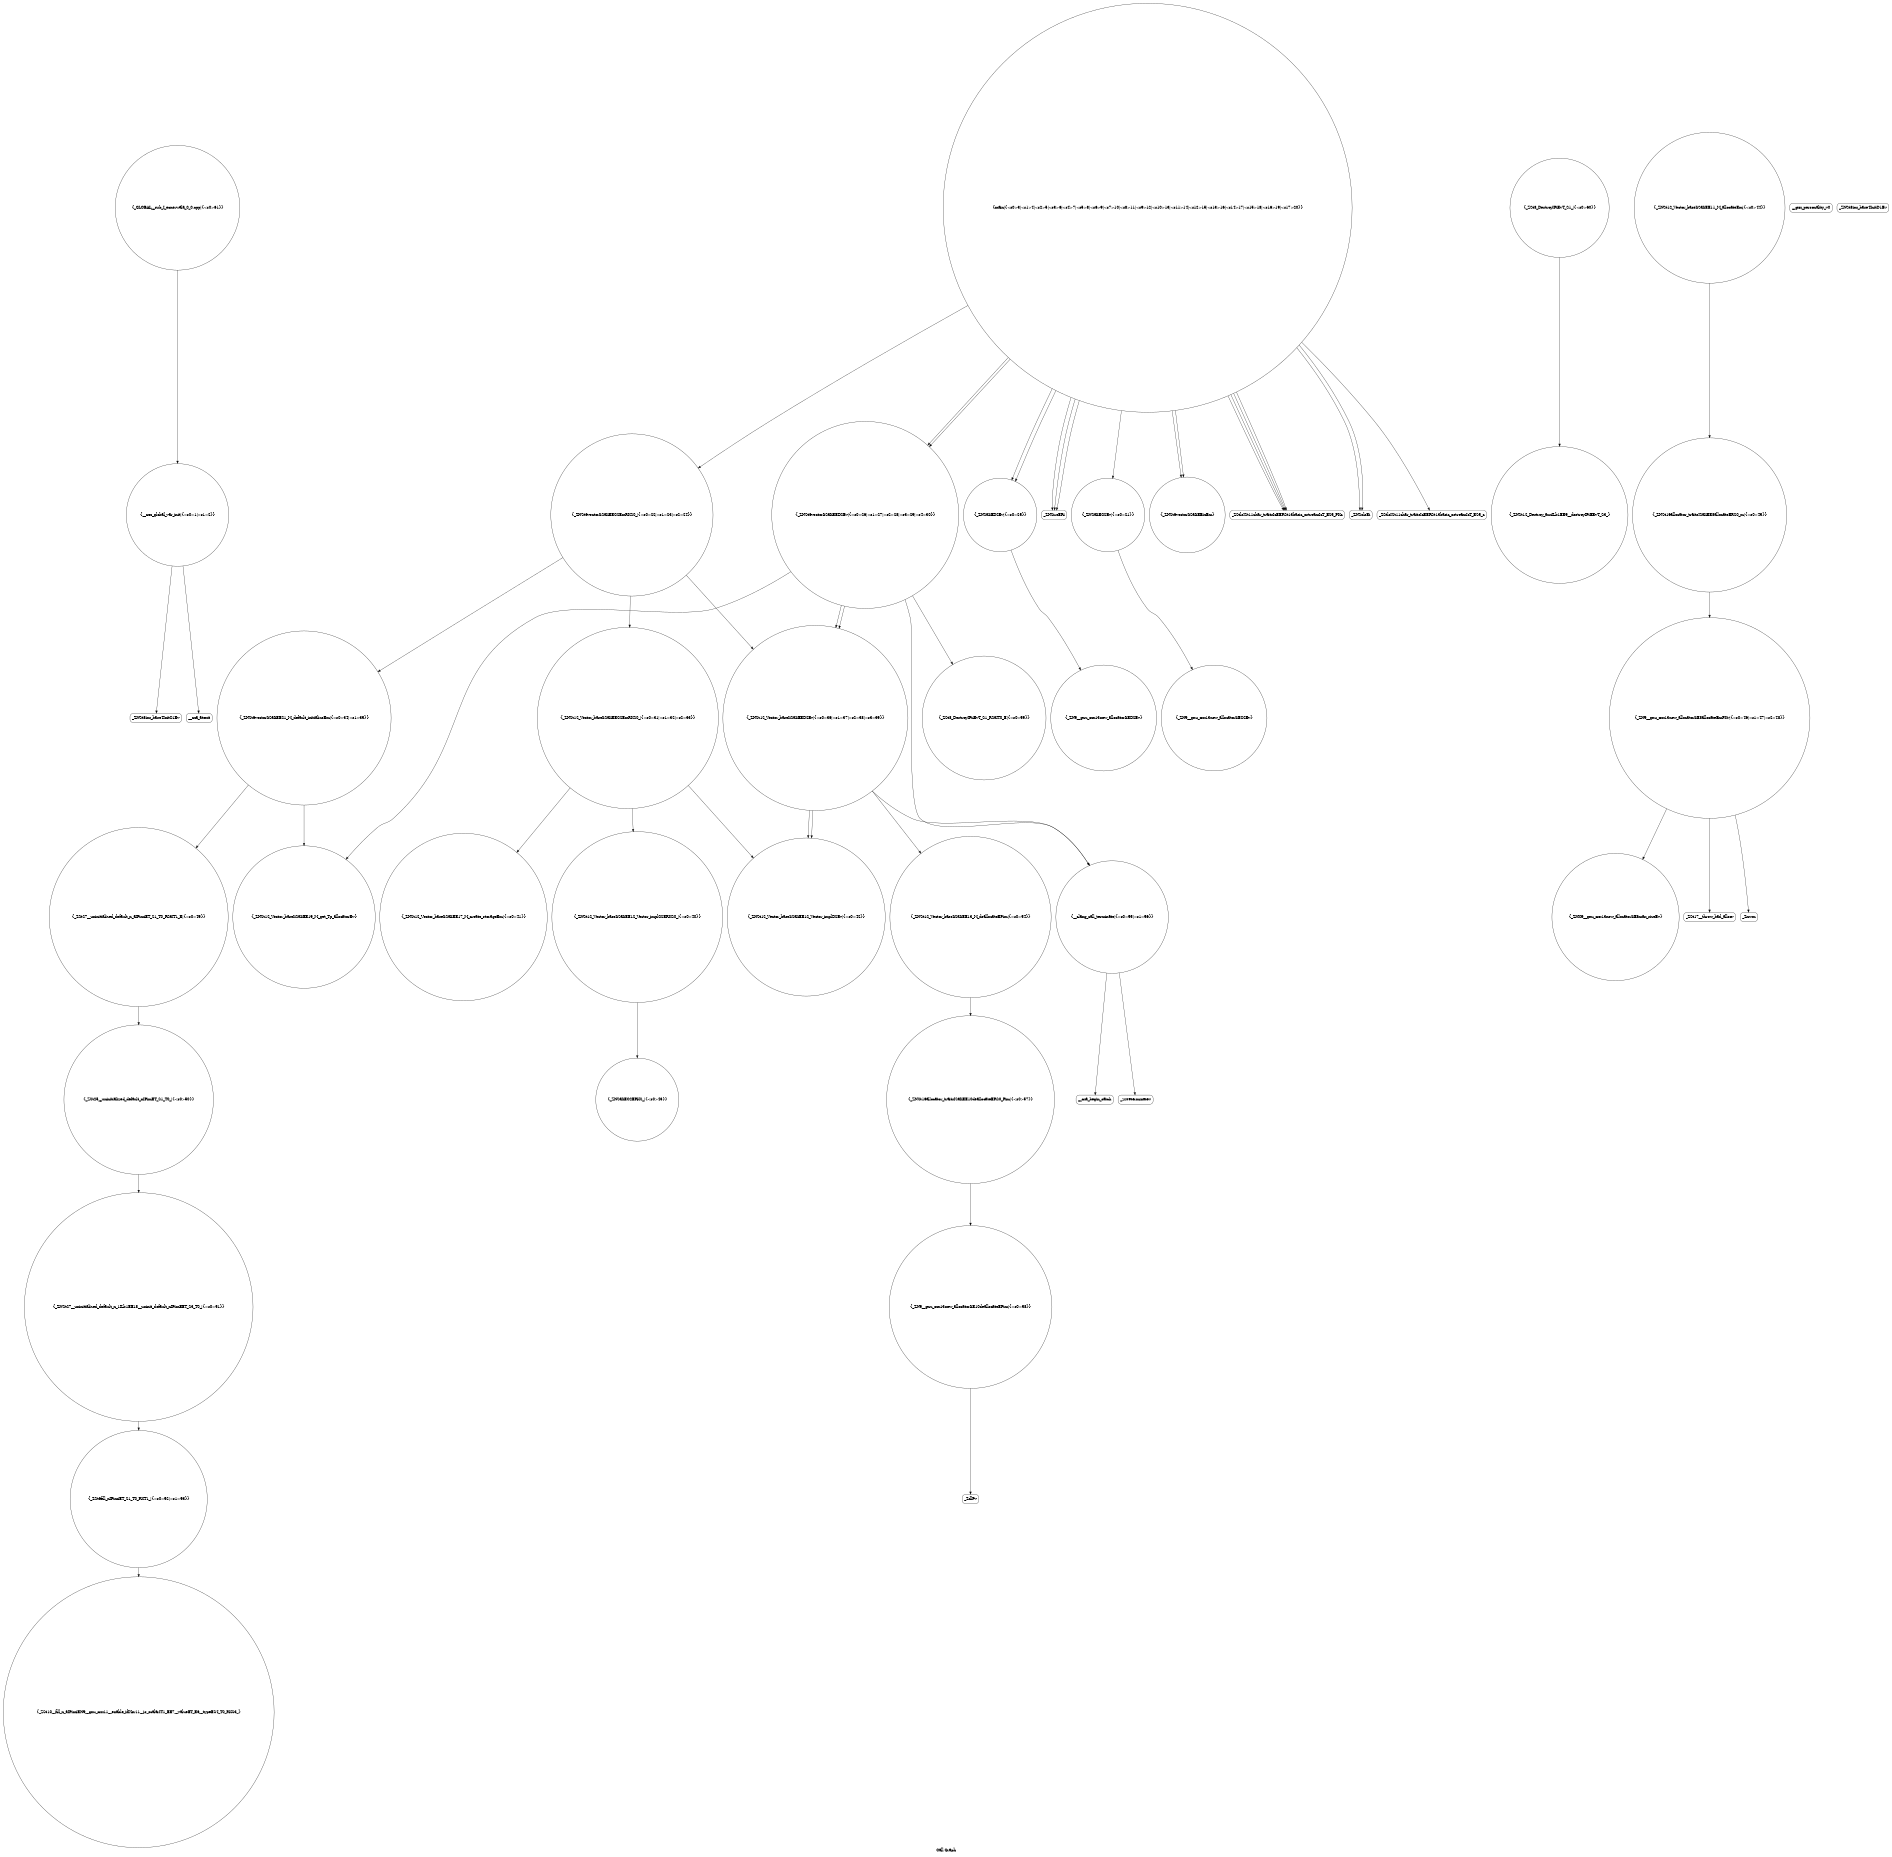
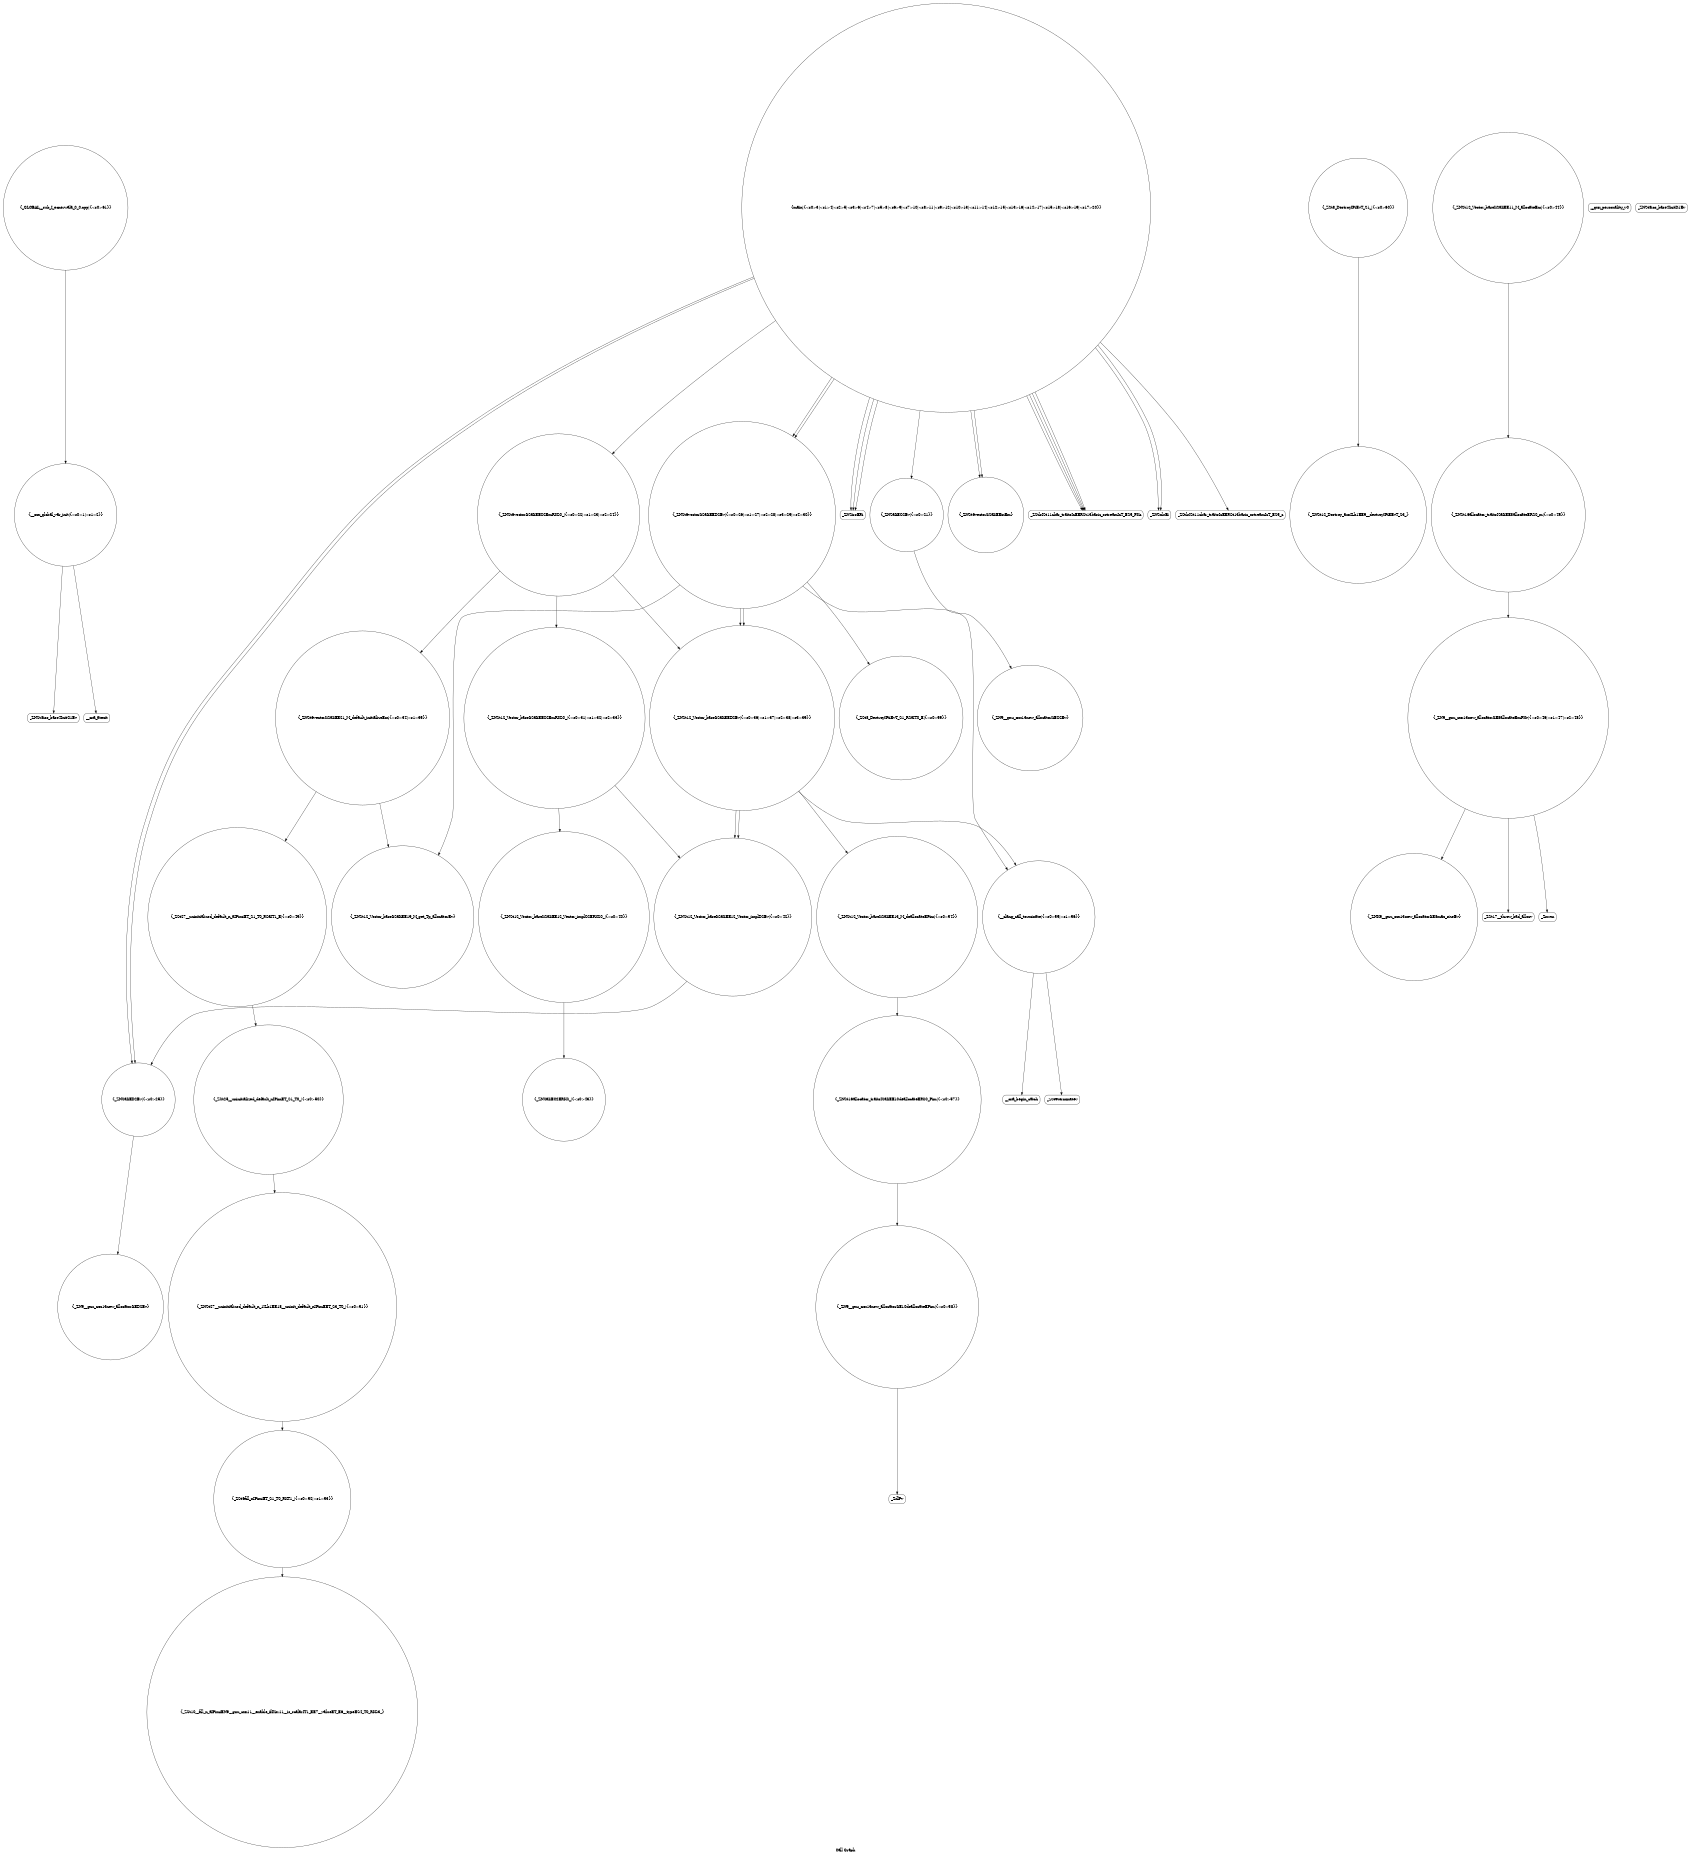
node "{_ZNSt12_Vector_baseIiSaIiEE17_M_create_storageEm|{<s0>41}}": removed
edge "{_ZNSt12_Vector_baseIiSaIiEE12_Vector_implD2Ev|{<s0>42}}" -> "{_ZNSaIiED2Ev|{<s0>25}}": added
